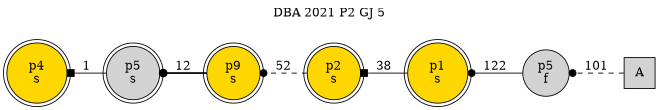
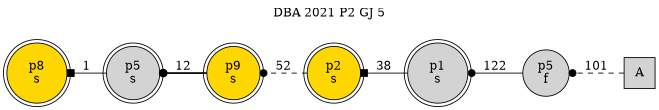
node "p4 s": label "p4 s" -> "p8 s"
node "p1 s": fillcolor gold -> lightgrey
